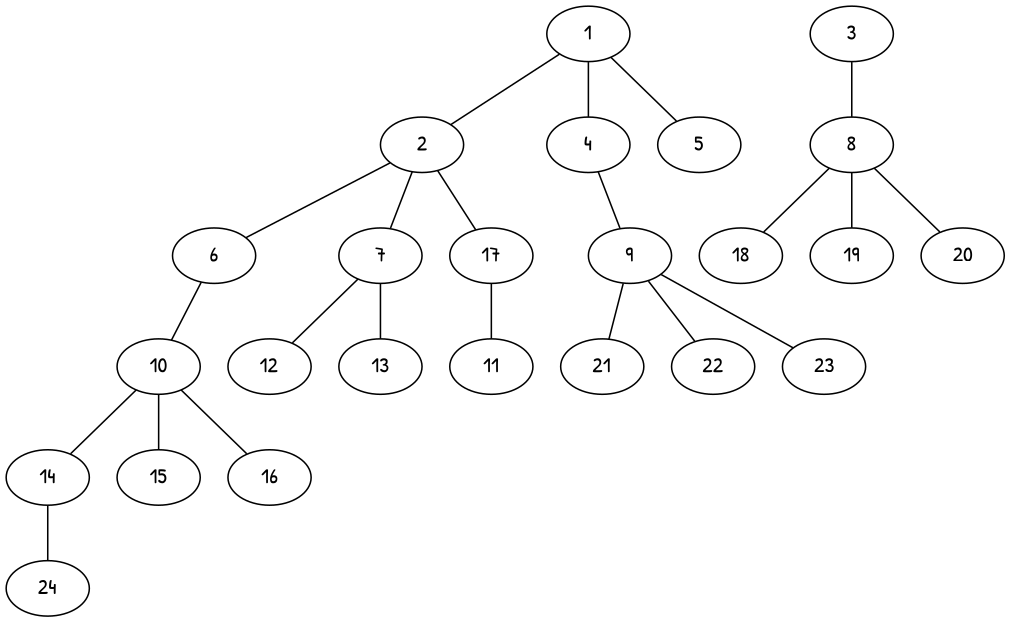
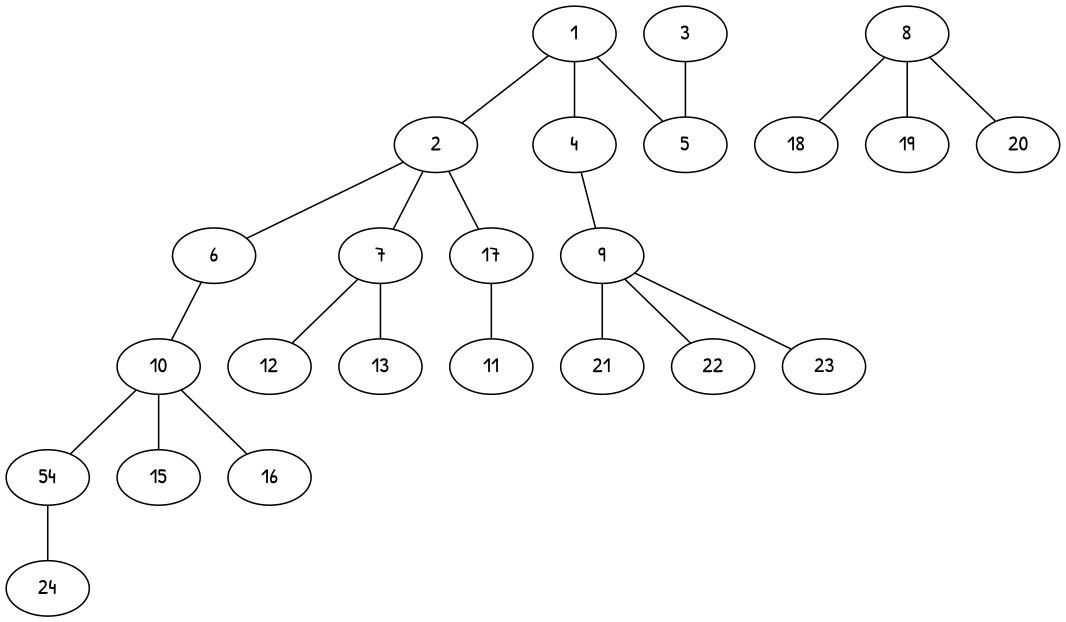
edge "3" -- "8": now "3" -- "5"
node "14": label "14" -> "54"
